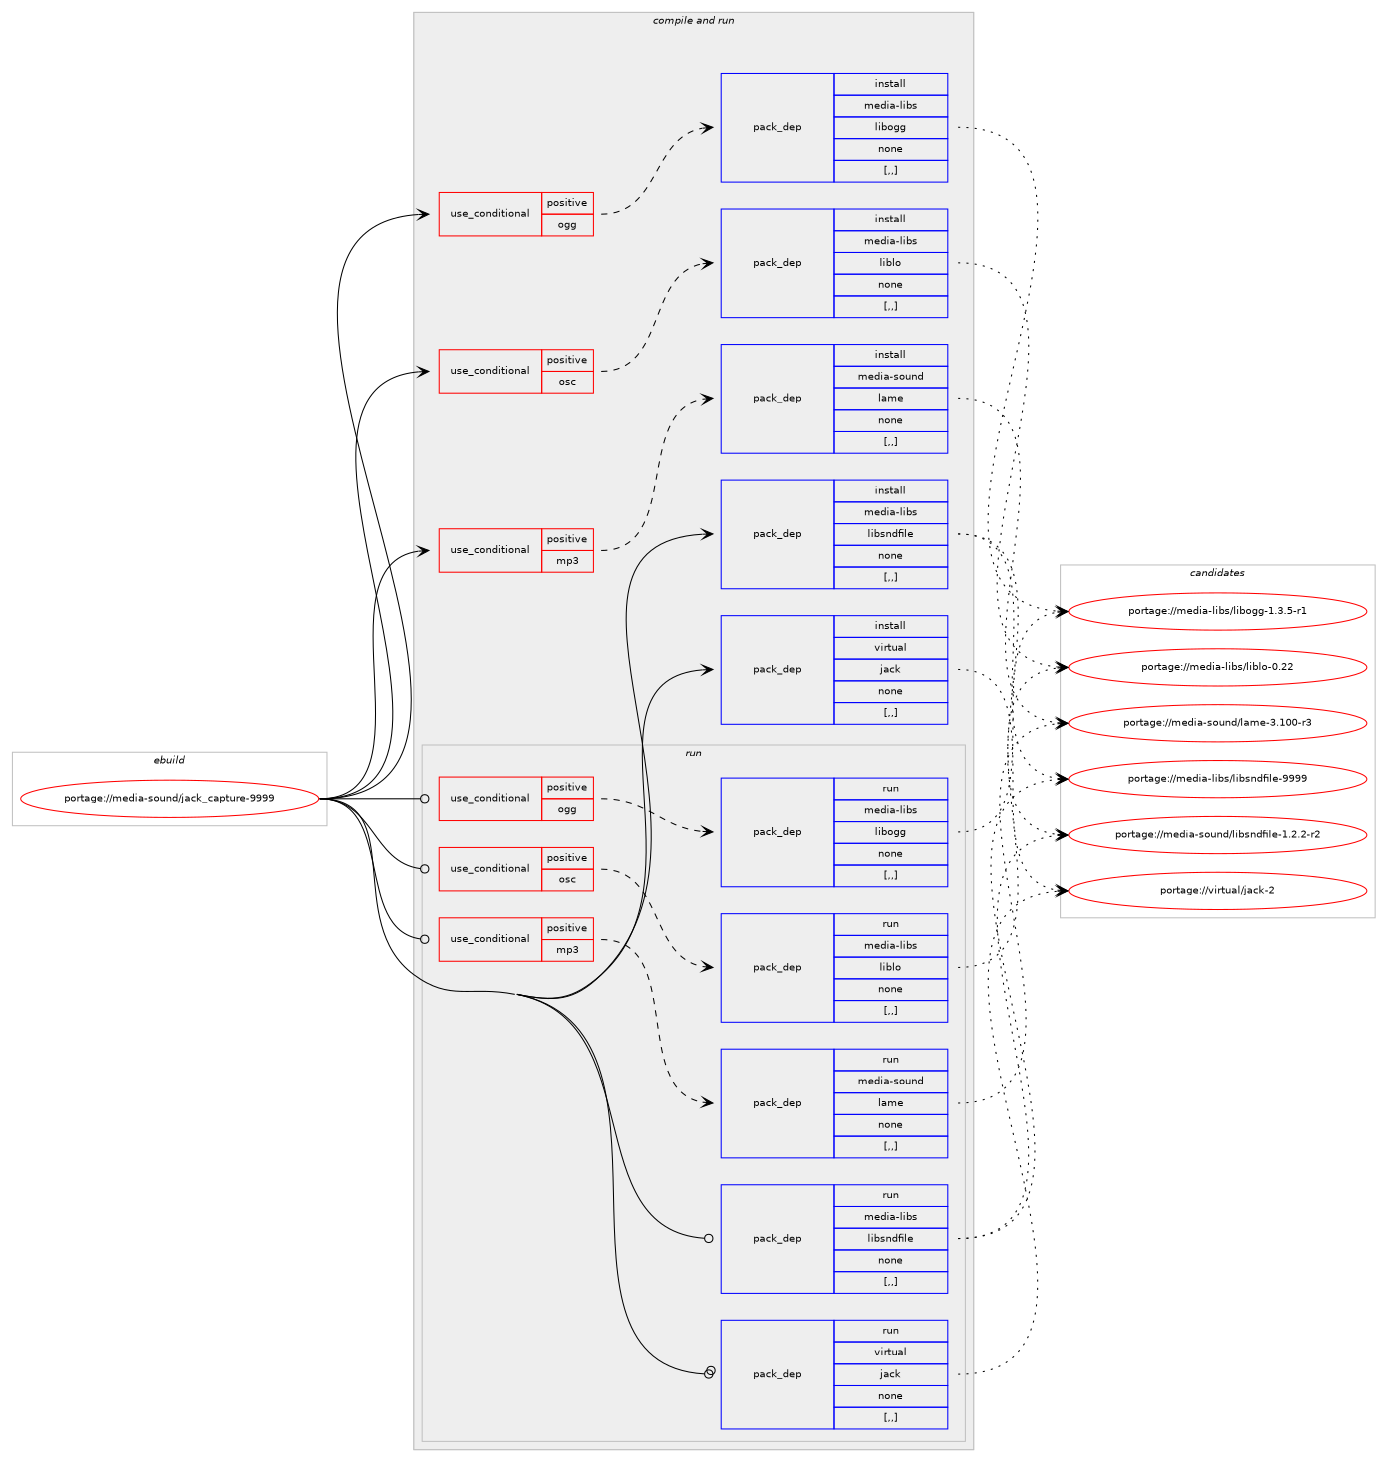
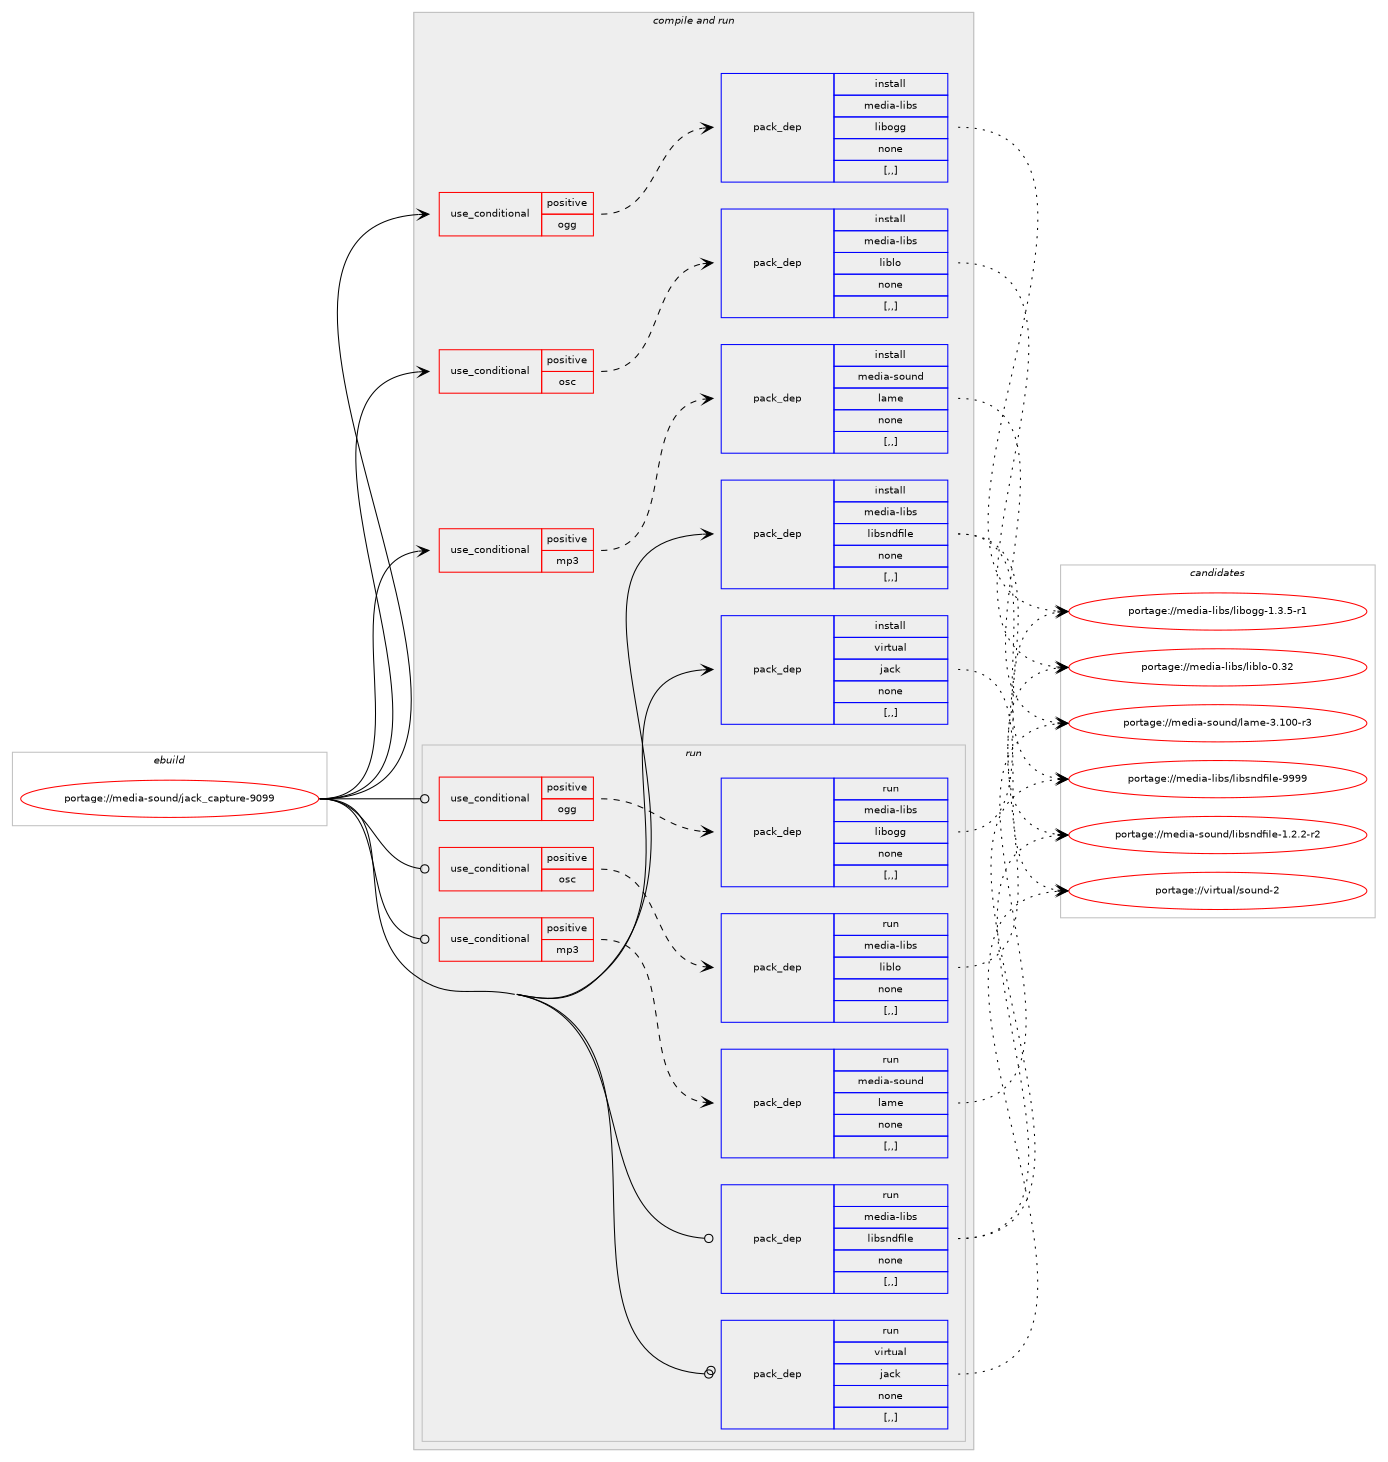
node "portage://media-libs/liblo-0.22": label "portage://media-libs/liblo-0.22" -> "portage://media-libs/liblo-0.32"
node "portage://media-sound/jack_capture-9999": label "portage://media-sound/jack_capture-9999" -> "portage://media-sound/jack_capture-9099"
node "portage://virtual/jack-2": label "portage://virtual/jack-2" -> "portage://virtual/sound-2"
